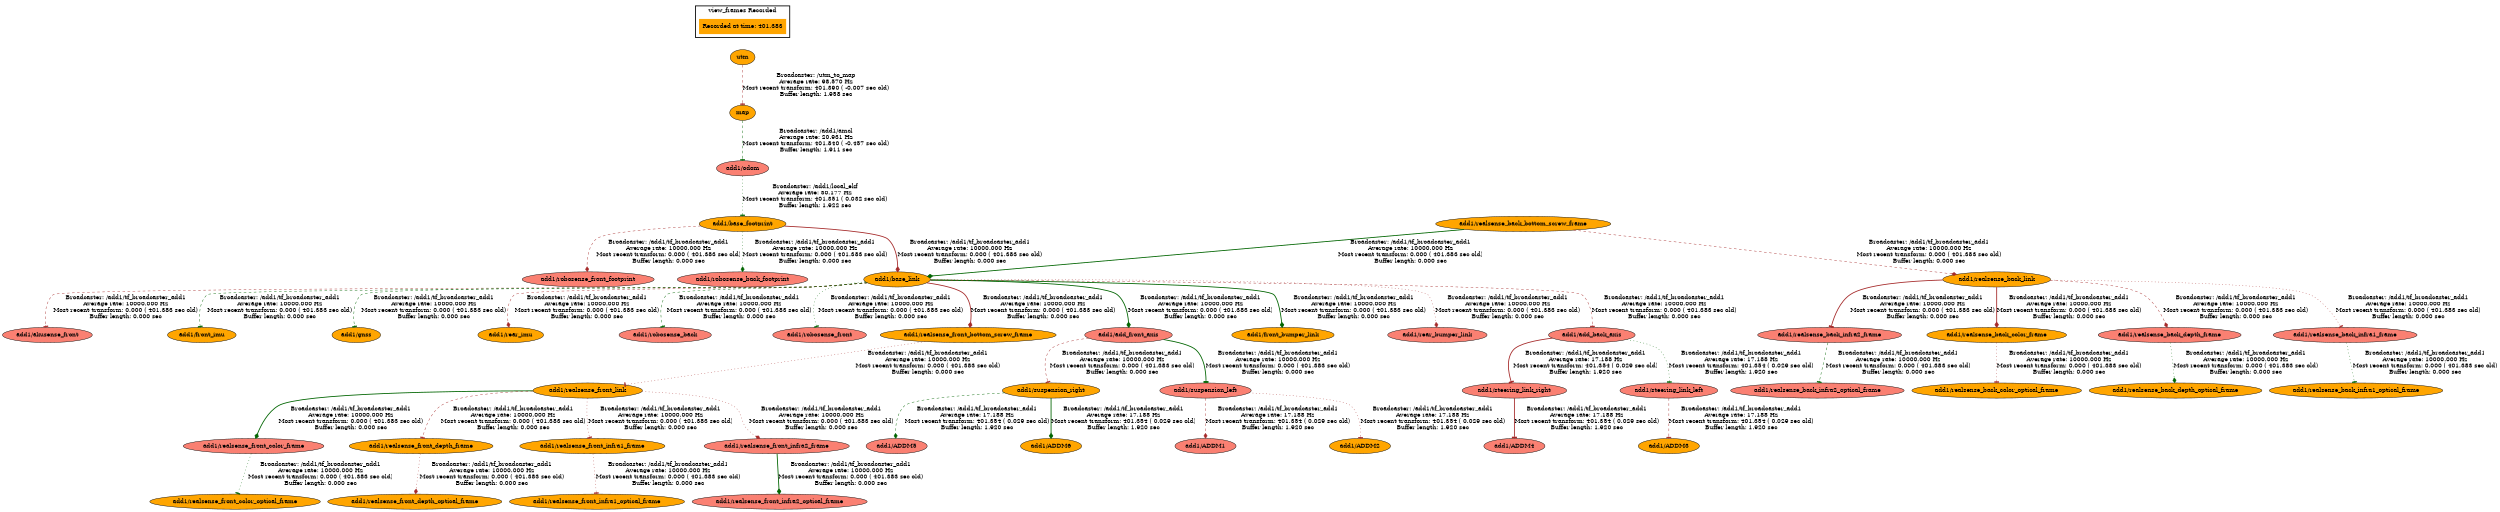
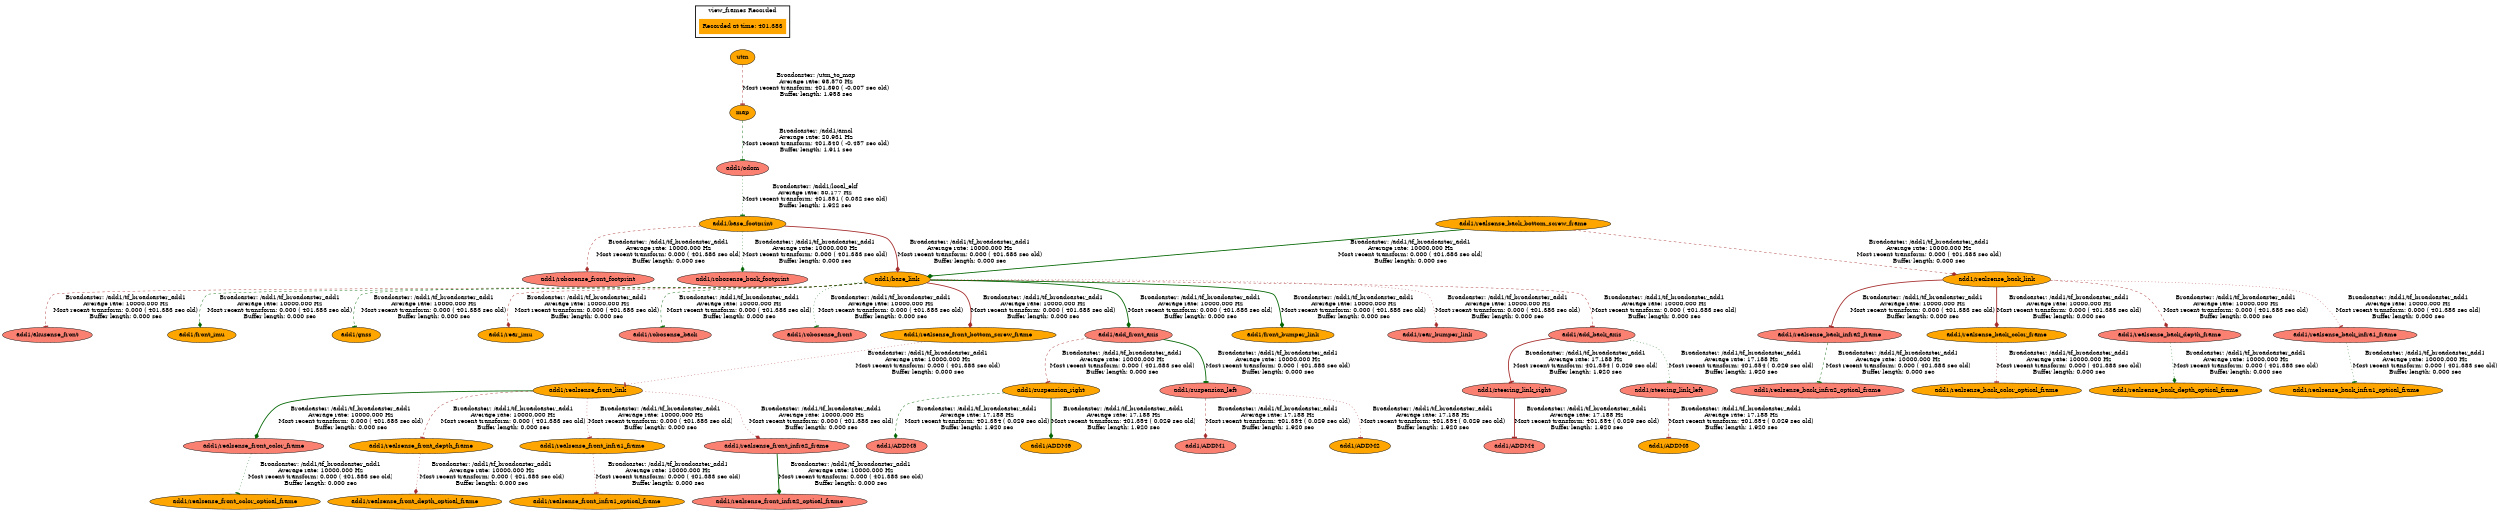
edge "add1/base_link" -> "add1/front_imu": arrowhead tee -> diamond
